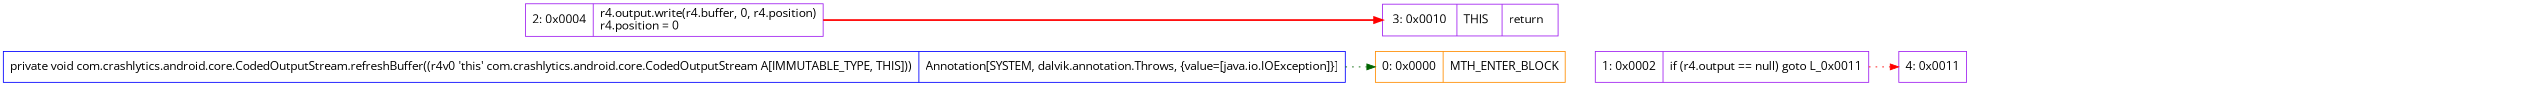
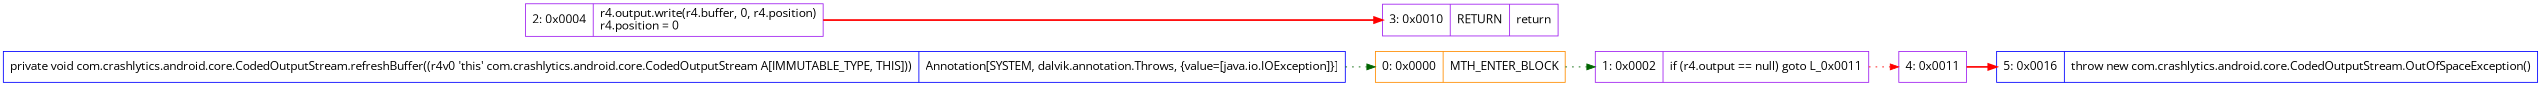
node "3: 0x0010": text "THIS" -> "RETURN"
edge "0: 0x0000" -> "1: 0x0002": added
node "5: 0x0016": added
